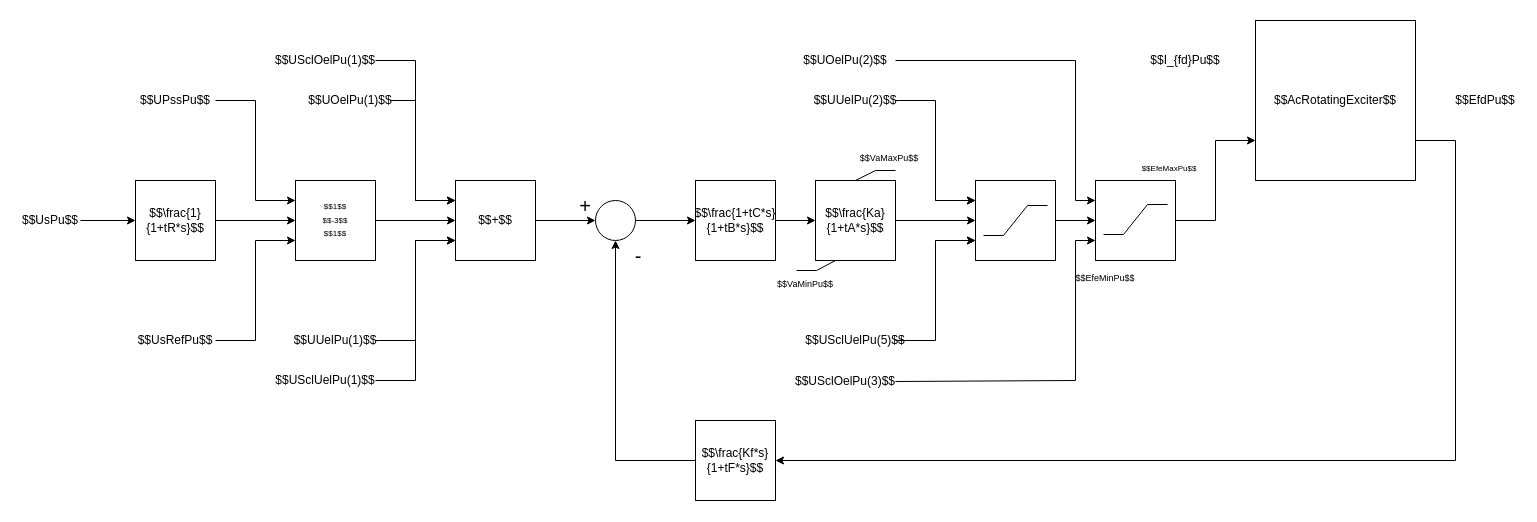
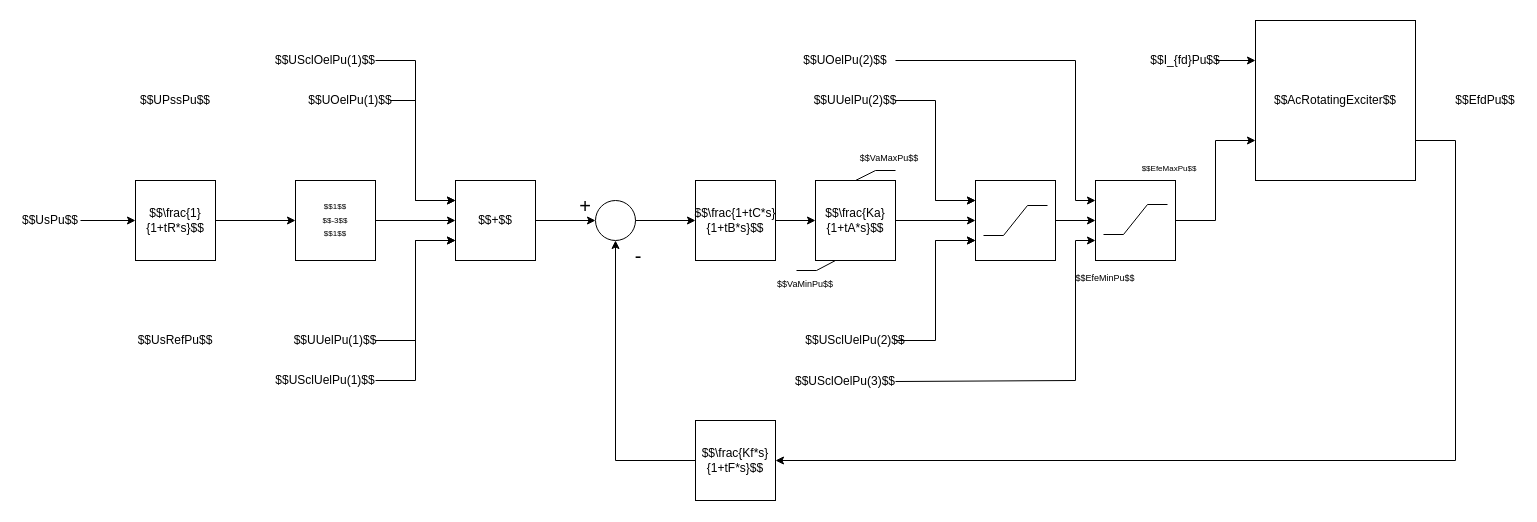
edge "$$I_{fd}Pu$$" -> "$$AcRotatingExciter$$": added
edge "$$UPssPu$$" -> "$$1$$ $$-3$$ $$1$$": removed
edge "$$UsRefPu$$" -> "$$1$$ $$-3$$ $$1$$": removed
node "$$USclUelPu(5)$$": label "$$USclUelPu(5)$$" -> "$$USclUelPu(2)$$"
